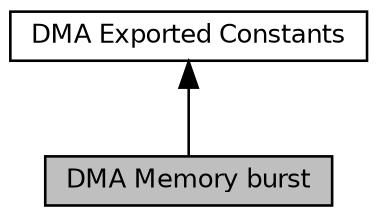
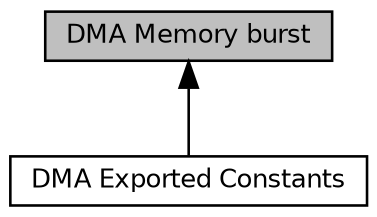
edge "DMA Memory burst" -> "DMA Exported Constants": reversed
